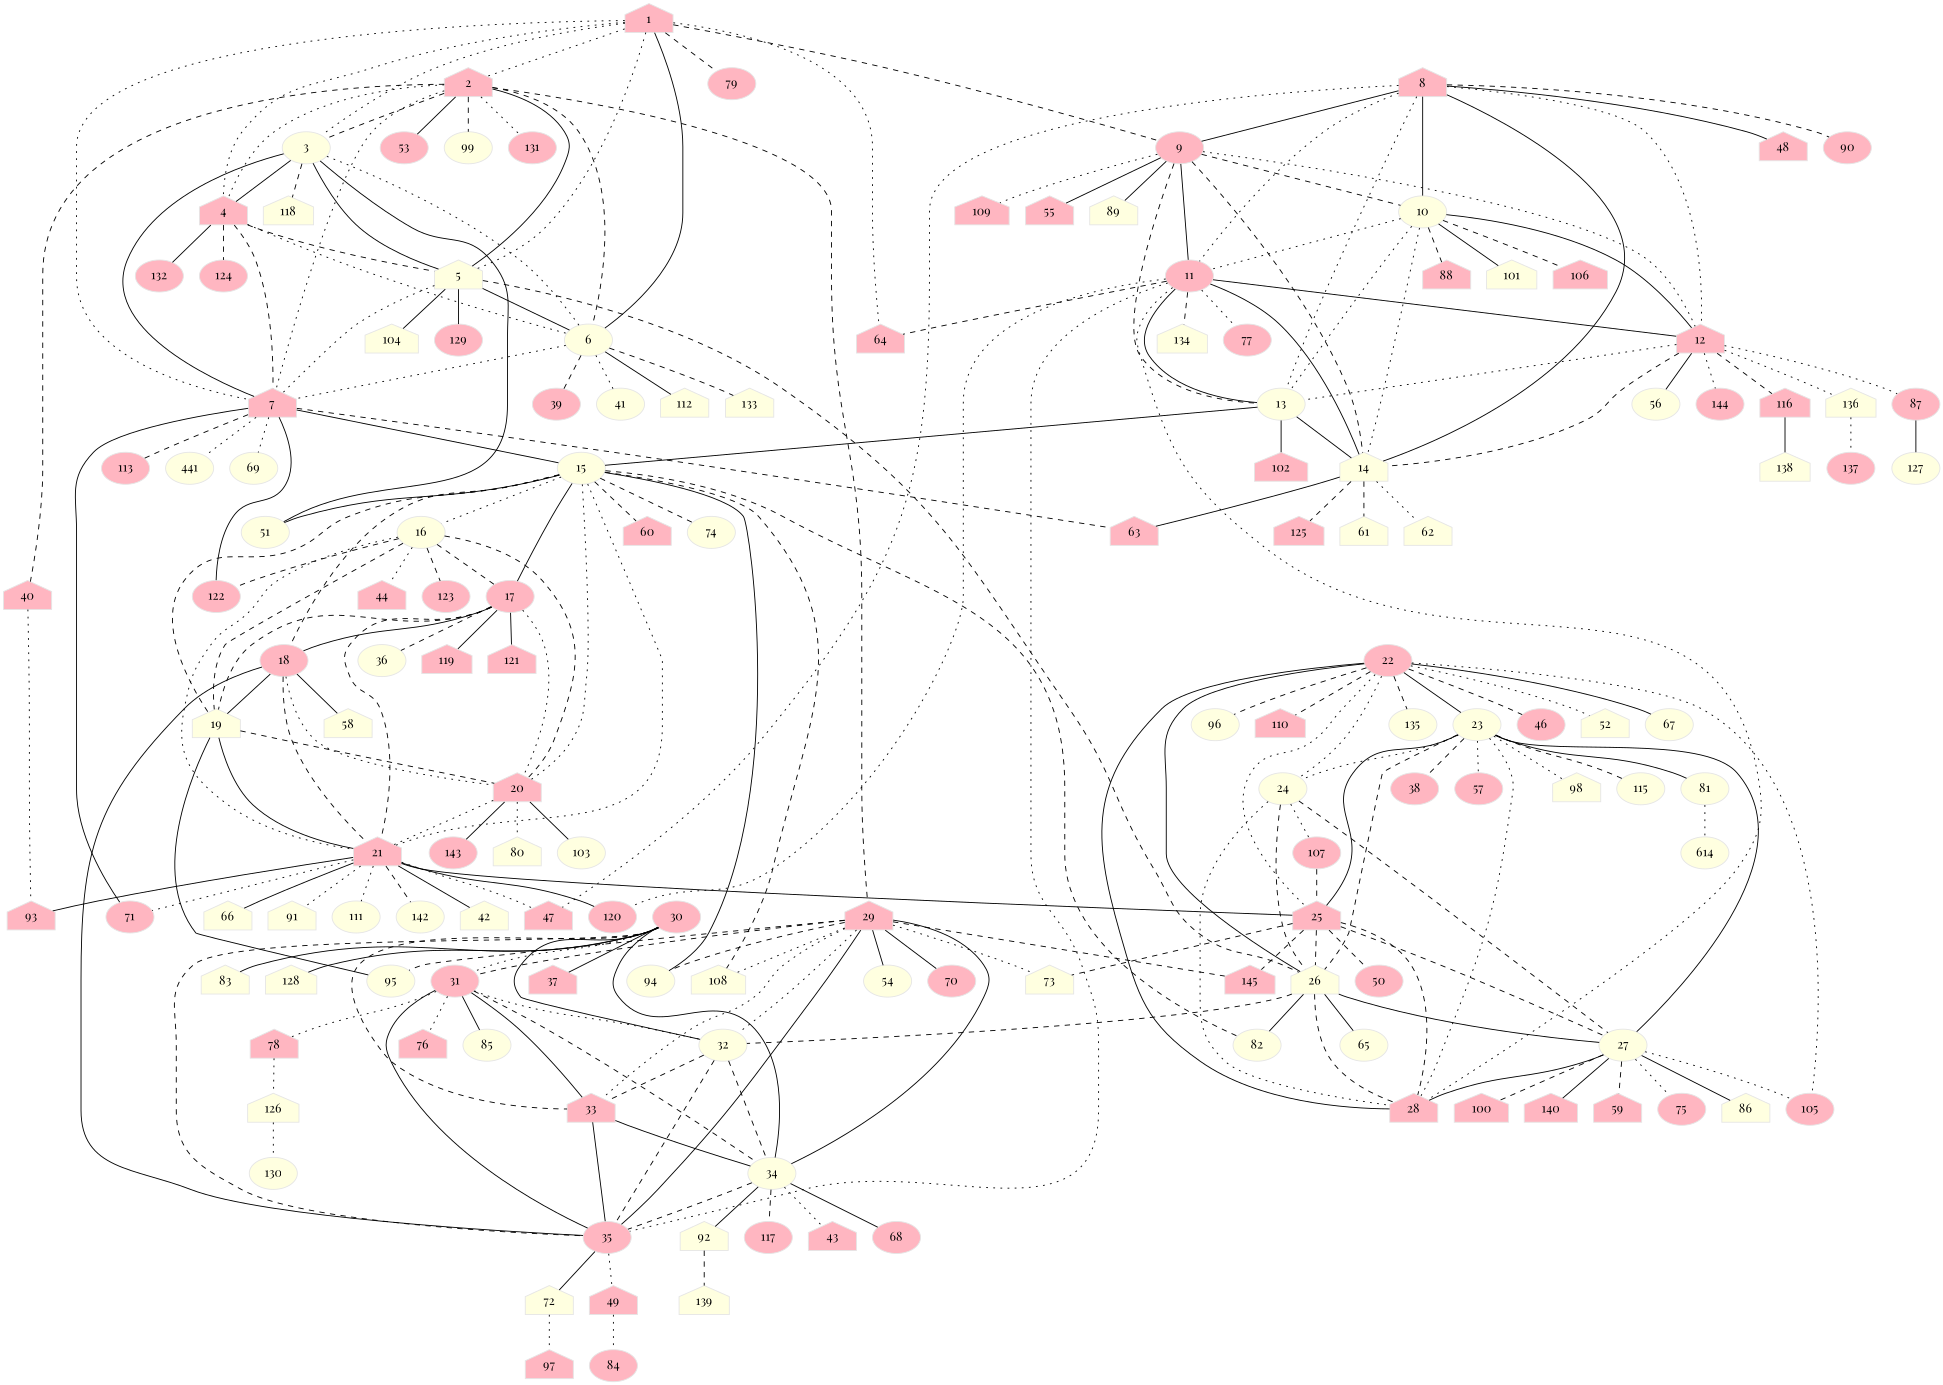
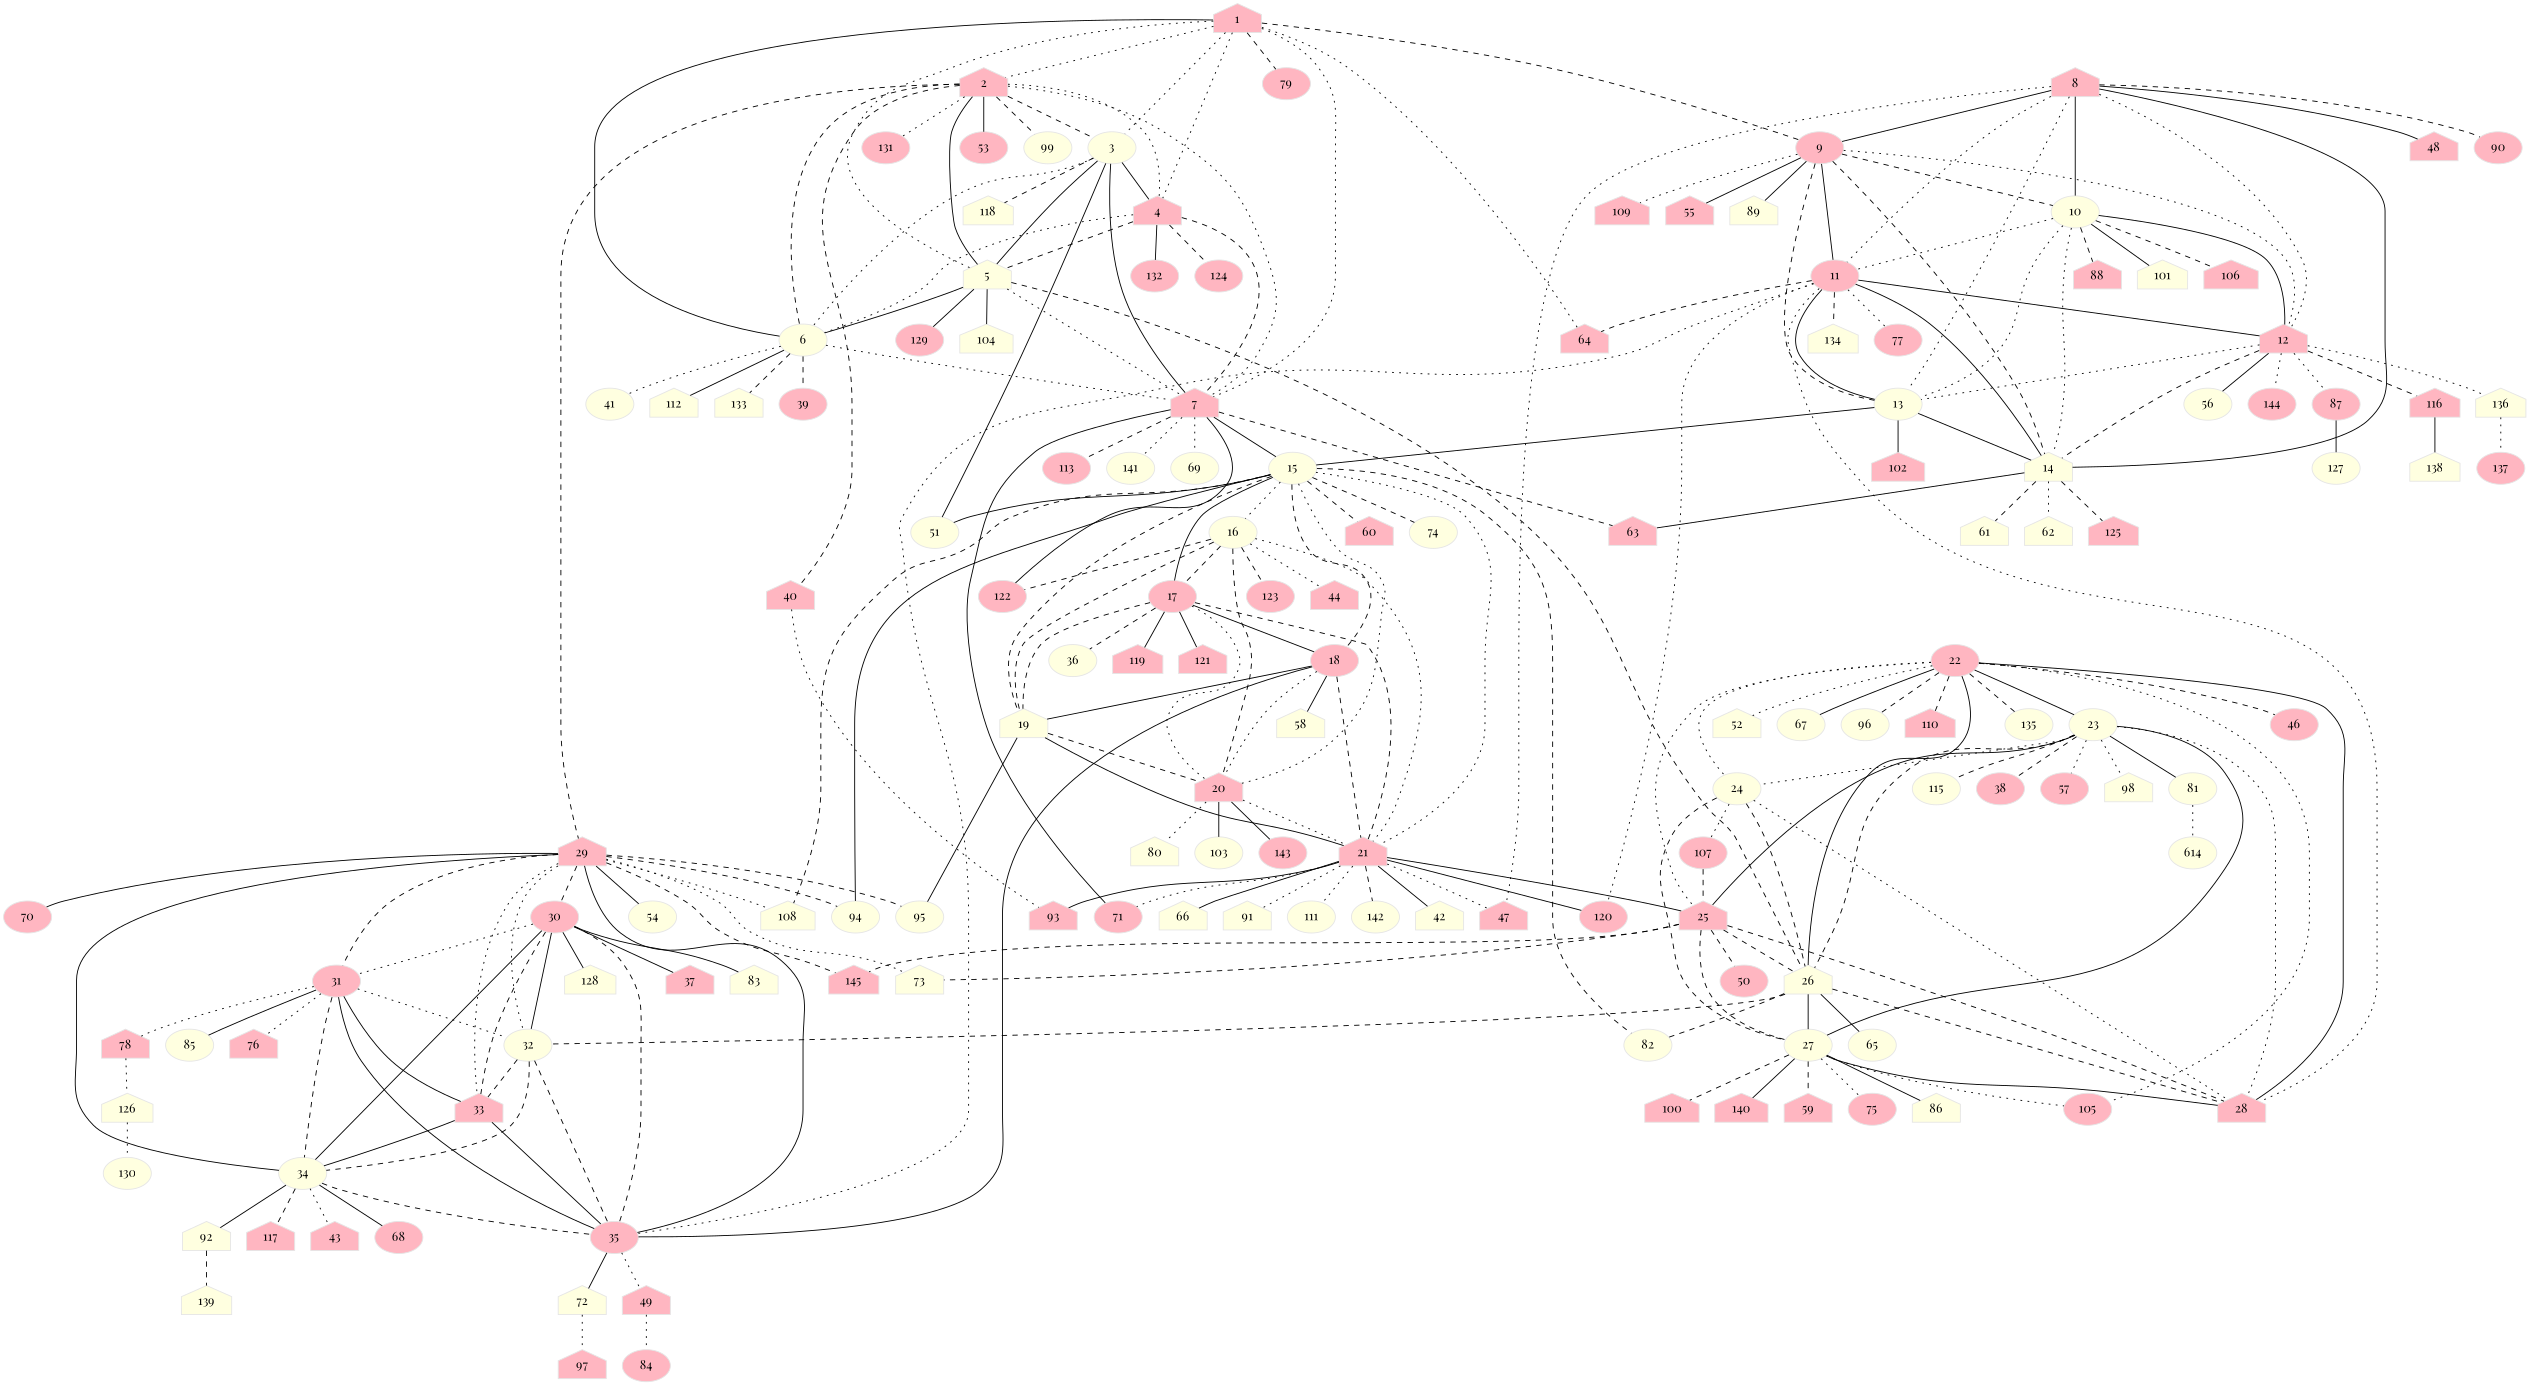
node "441": label "441" -> "141"
edge "29" -- "30": added
edge "26" -- "82": style solid -> dashed
node "117": shape ellipse -> house
